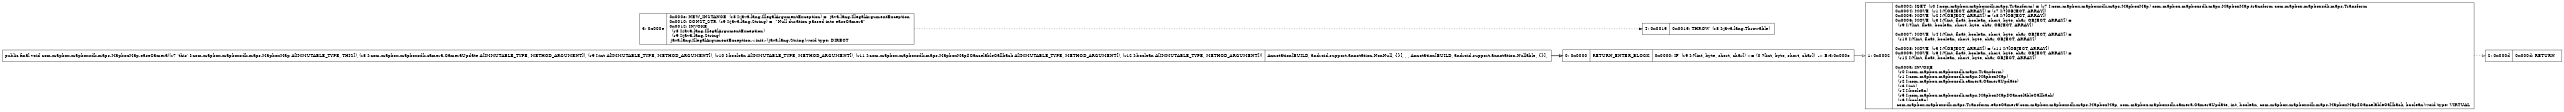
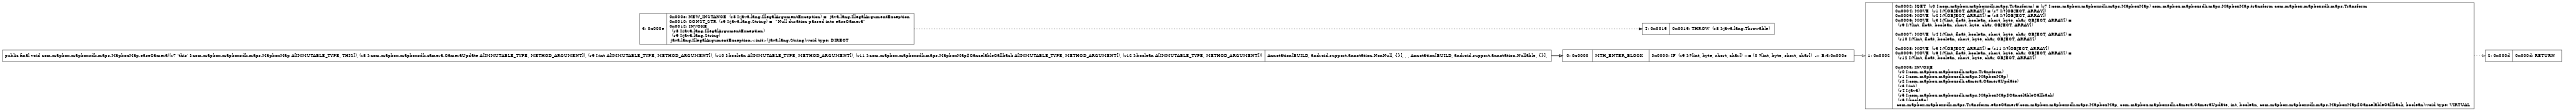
node "0: 0x0000": text "RETURN_ENTER_BLOCK" -> "MTH_ENTER_BLOCK"
node "1: 0x0002": text "(r4 I:boolean)" -> "(r4 I:java)"
